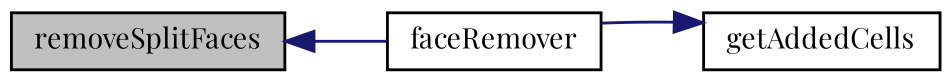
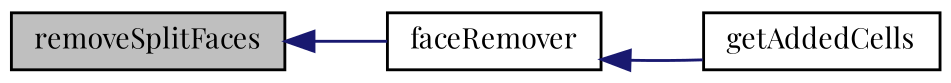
edge "faceRemover" -> "getAddedCells": reversed
